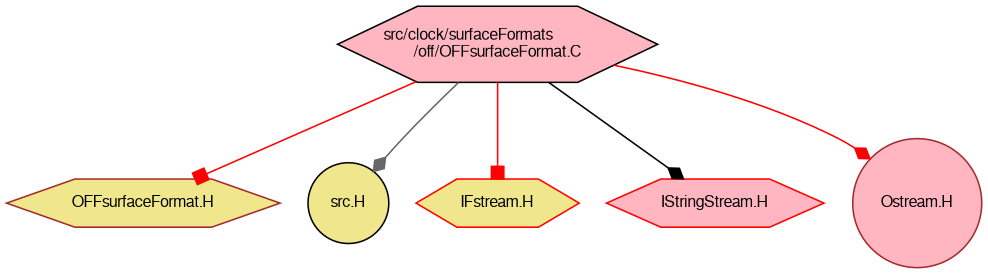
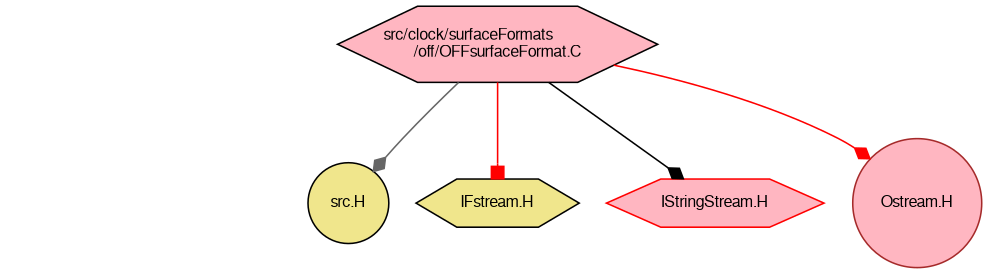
node "OFFsurfaceFormat.H": removed
node "IFstream.H": color red -> black
